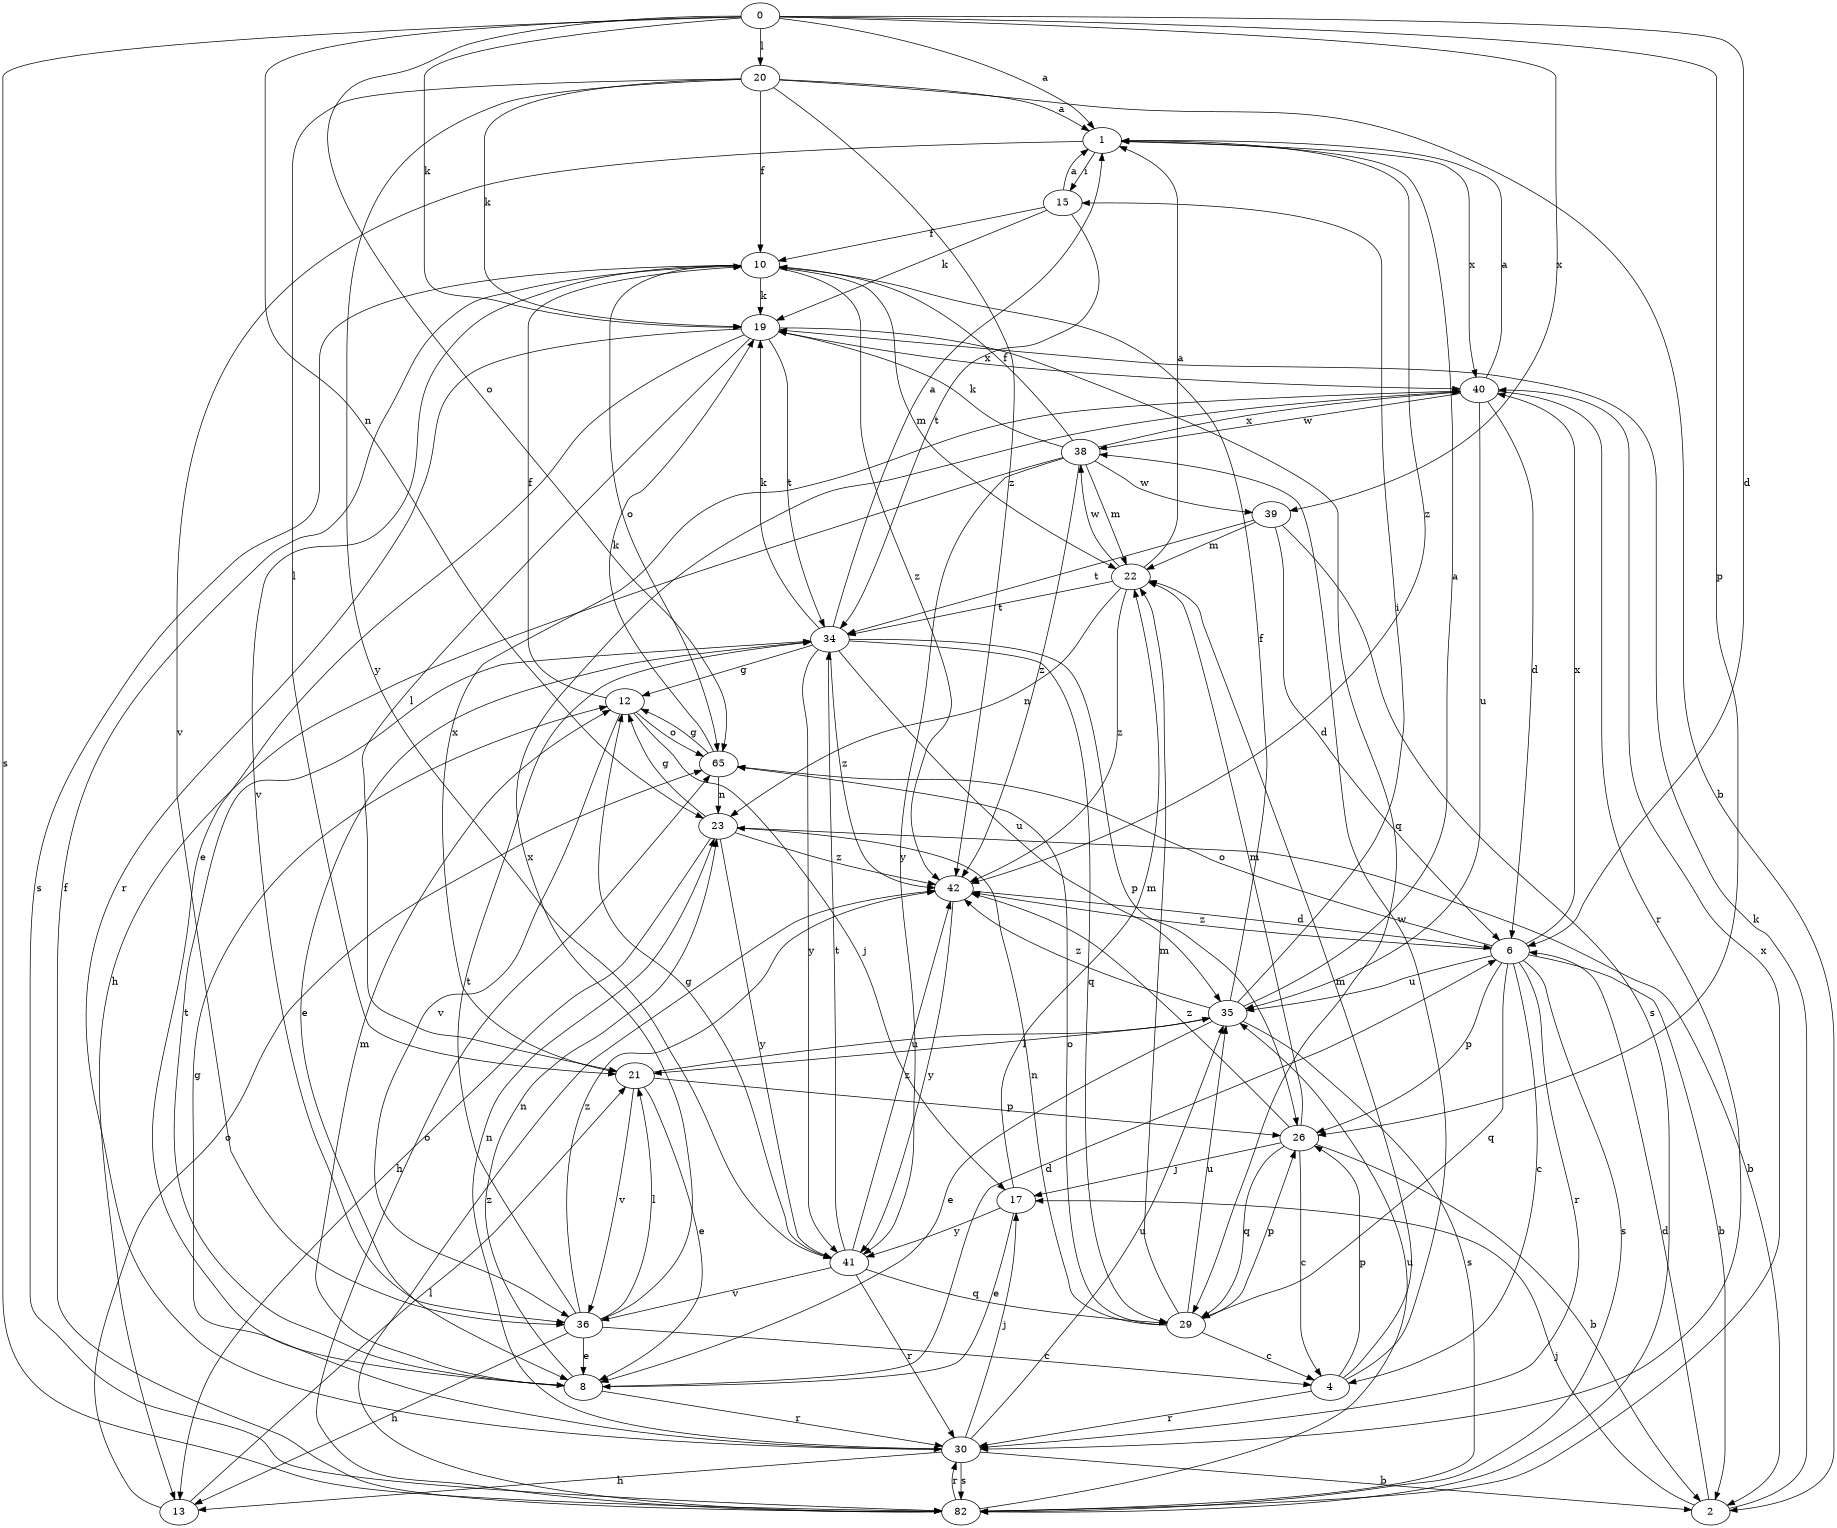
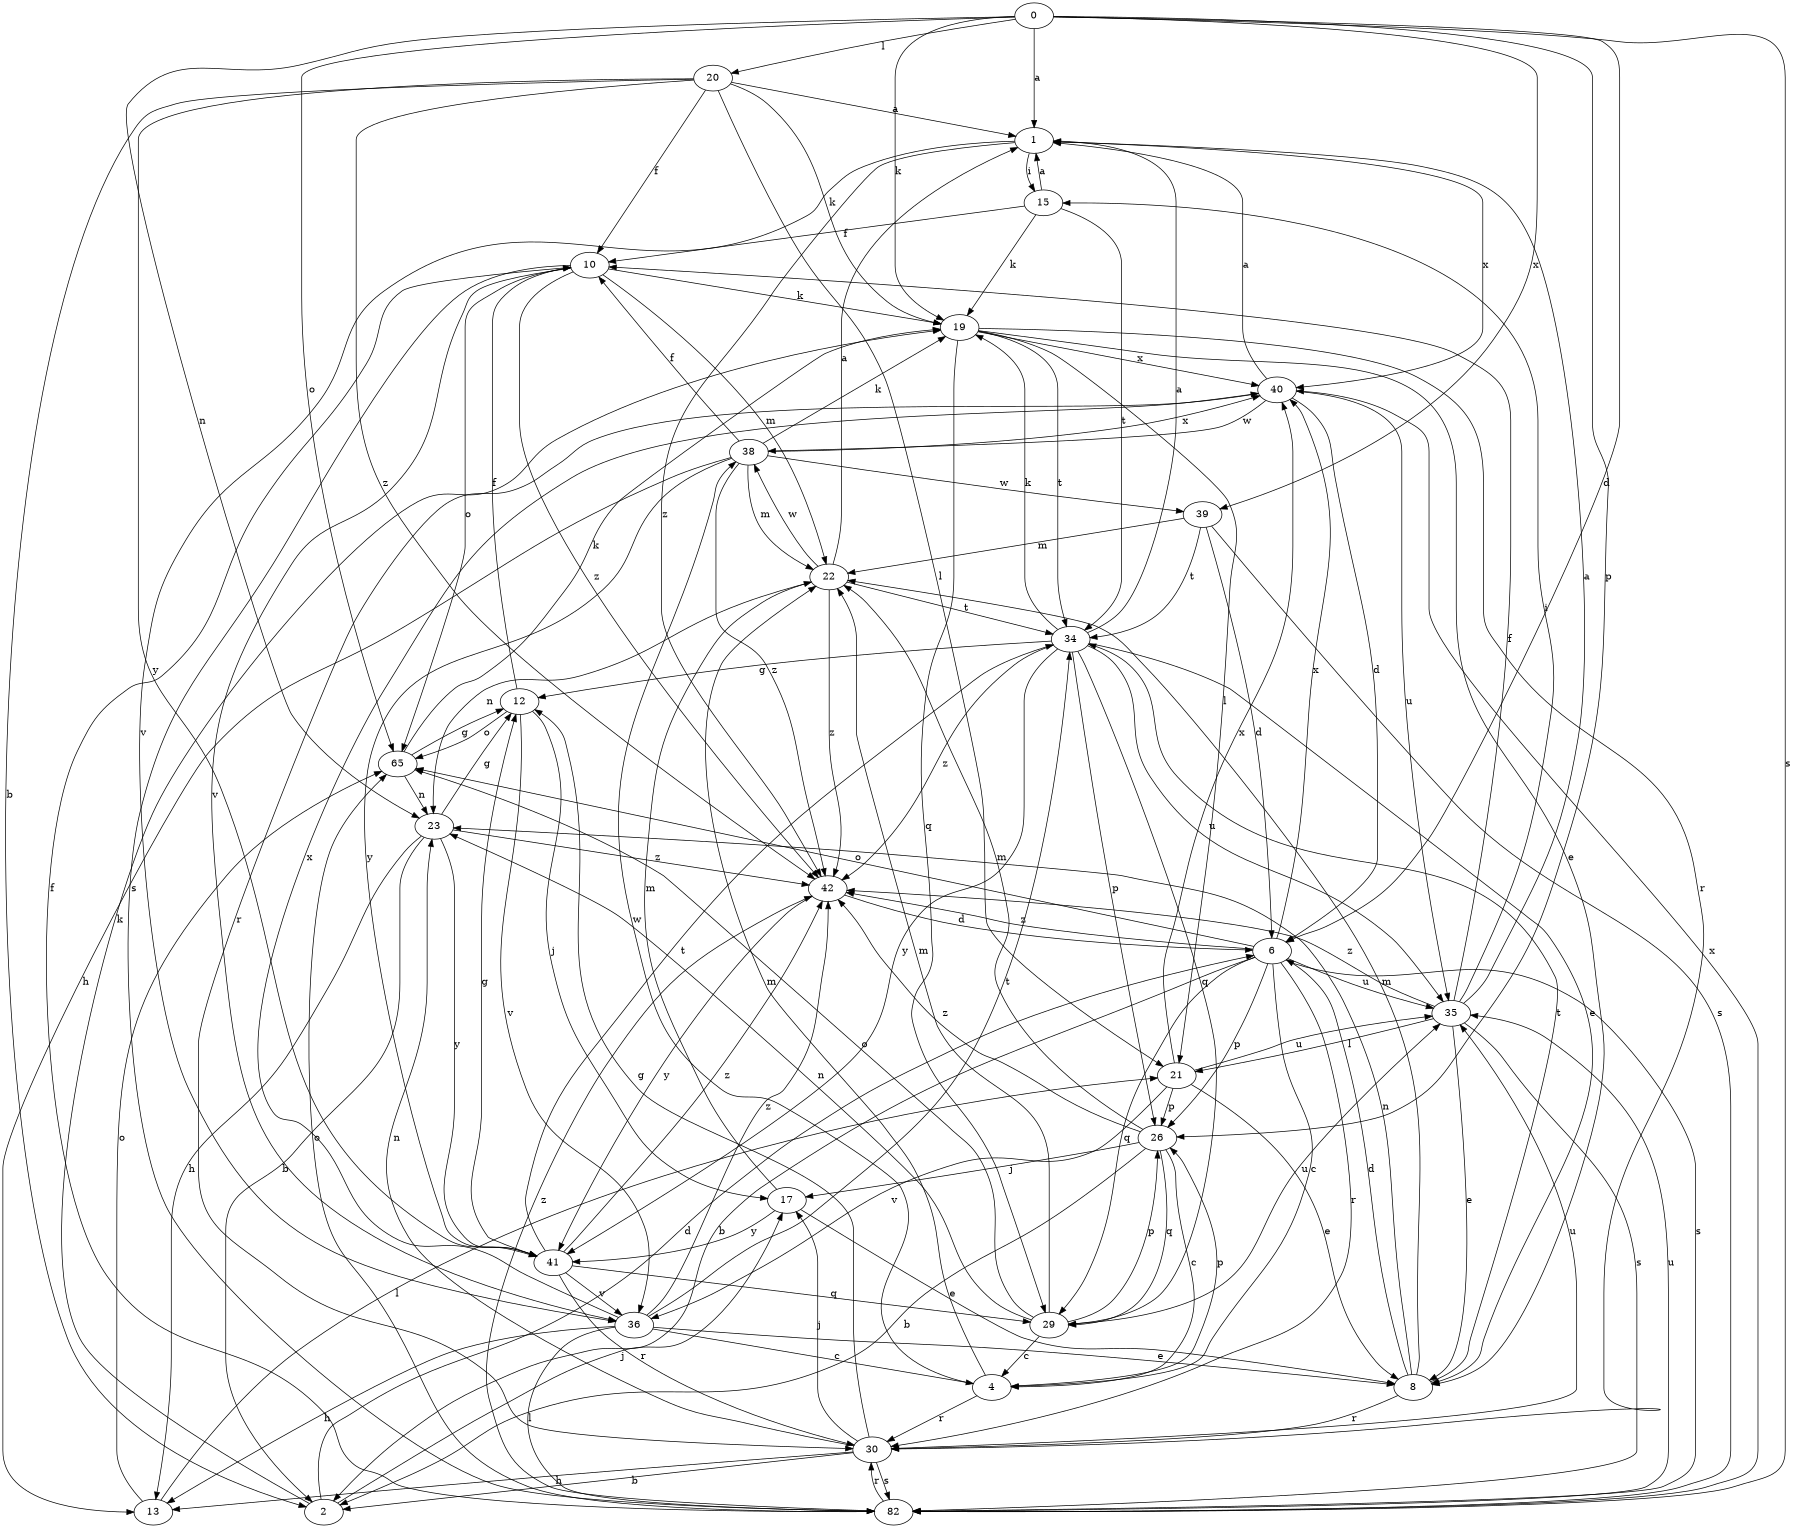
edge "8" -> "12": now "8" -> "22"
edge "36" -> "21": now "36" -> "82"
